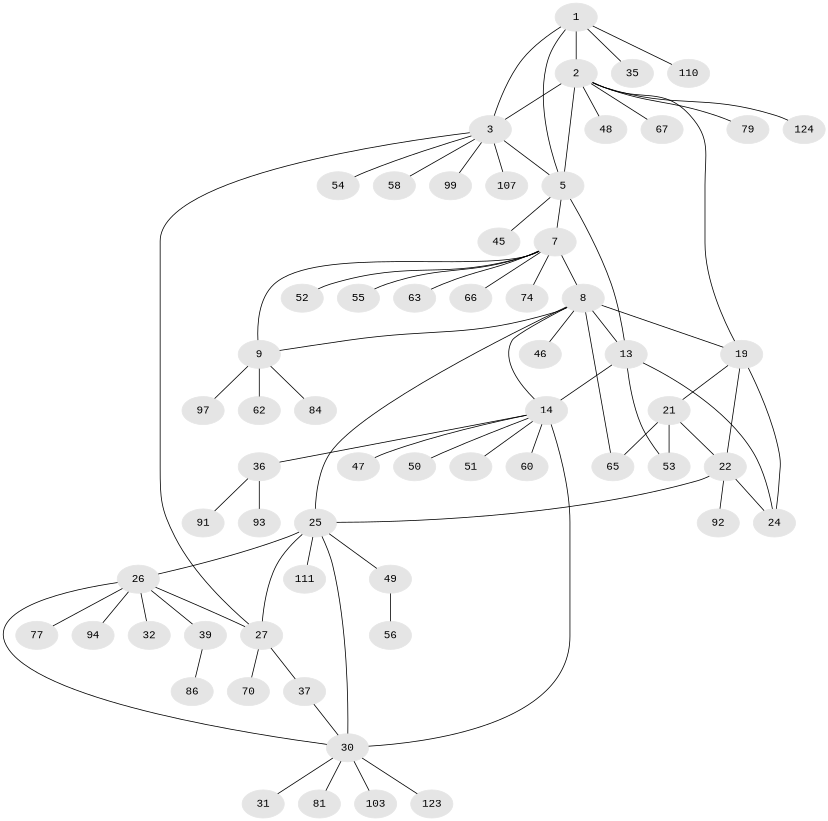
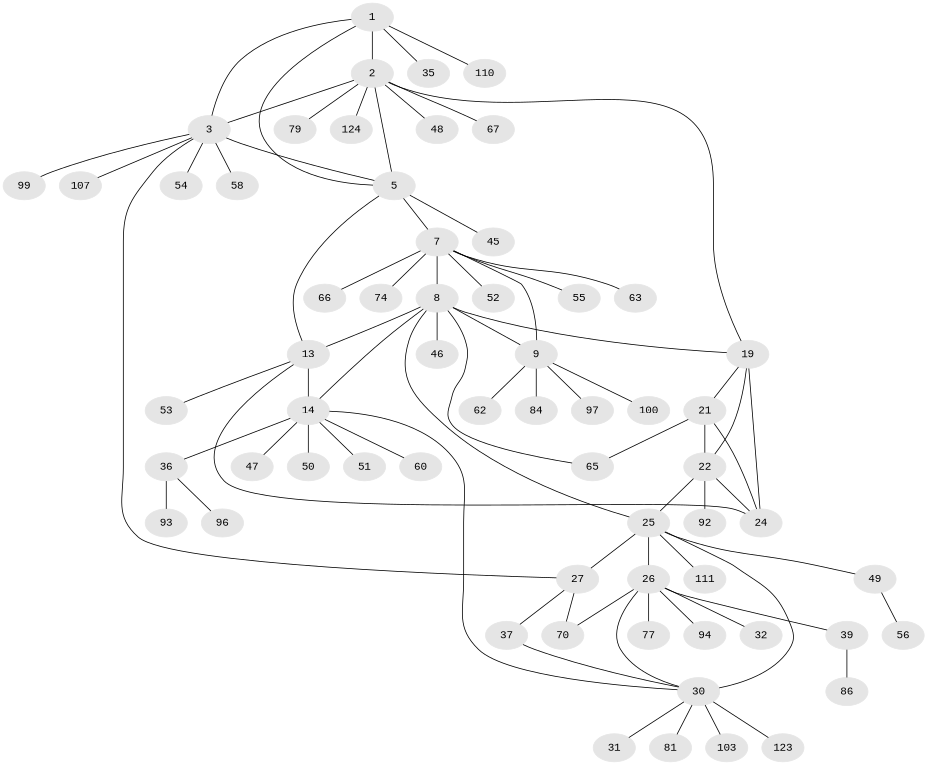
node "100": added
edge "21" -- "53": now "21" -- "24"
node "91": label "91" -> "96"
edge "26" -- "27": now "26" -- "70"
